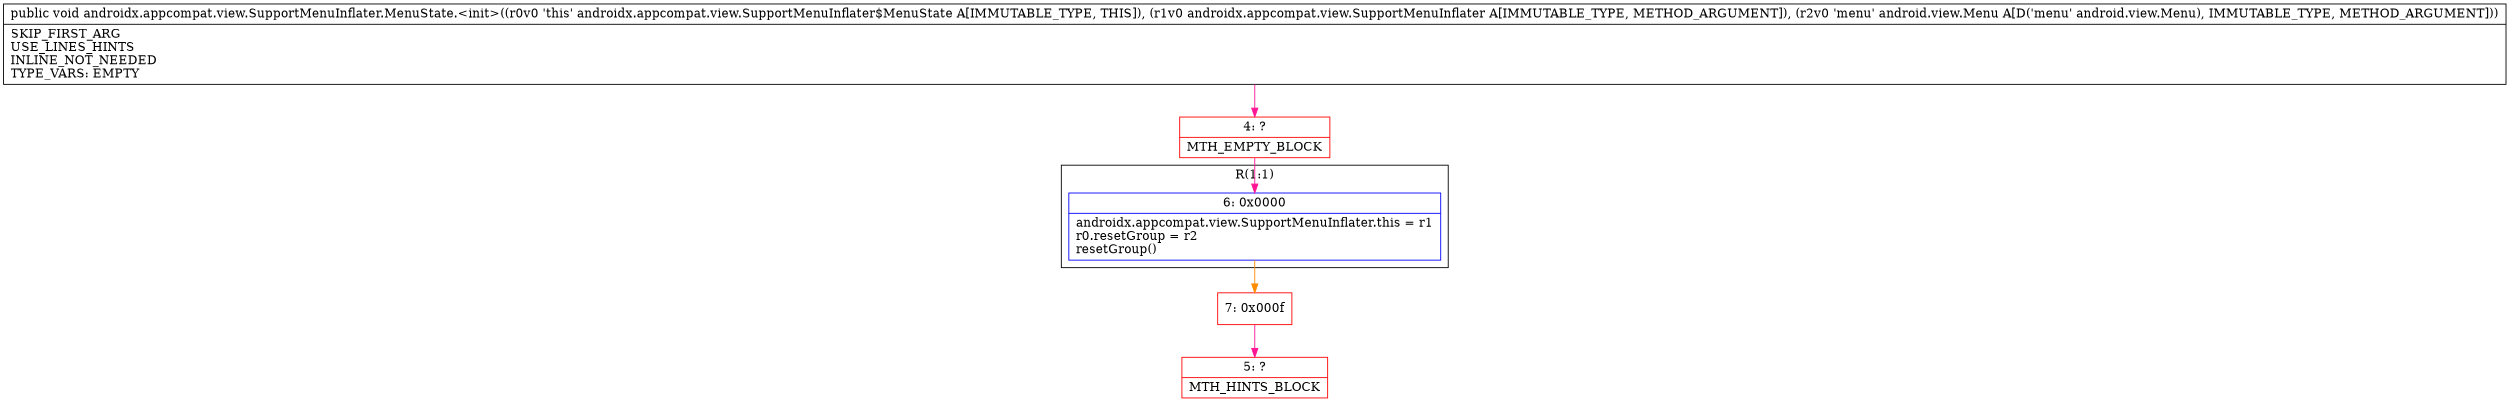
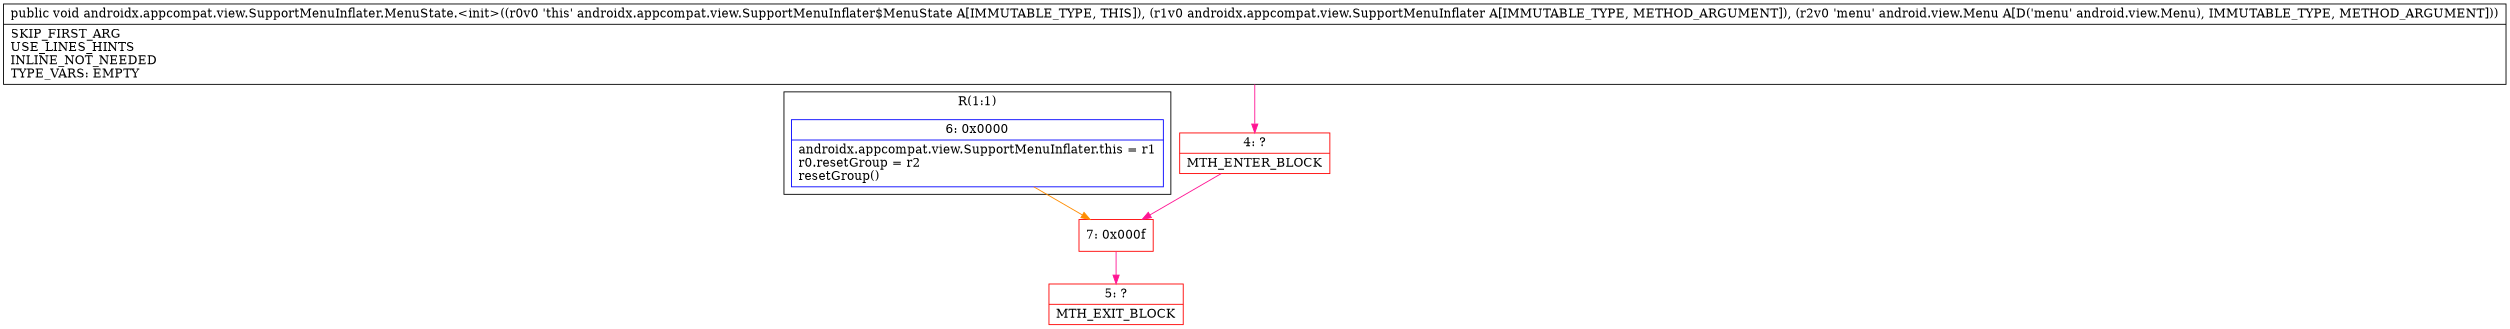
node "4: ?": text "MTH_EMPTY_BLOCK" -> "MTH_ENTER_BLOCK"
edge "4: ?" -> "6: 0x0000": now "4: ?" -> "7: 0x000f"
node "5: ?": text "MTH_HINTS_BLOCK" -> "MTH_EXIT_BLOCK"
